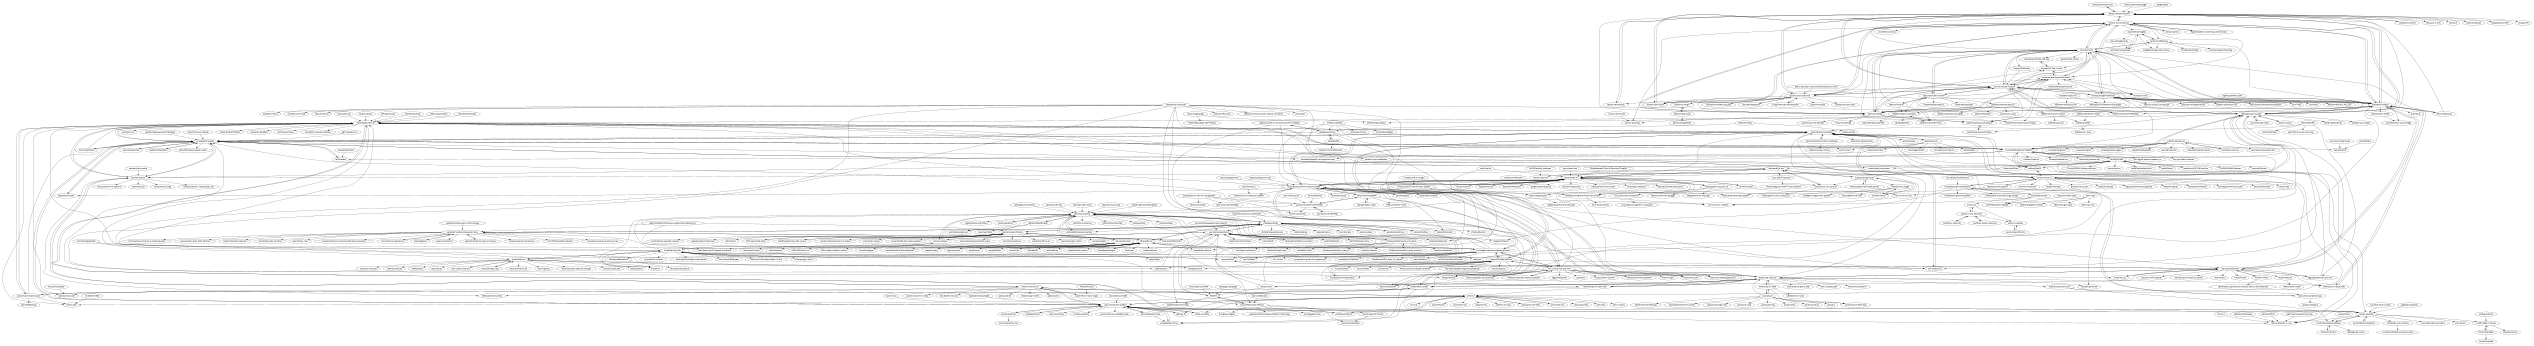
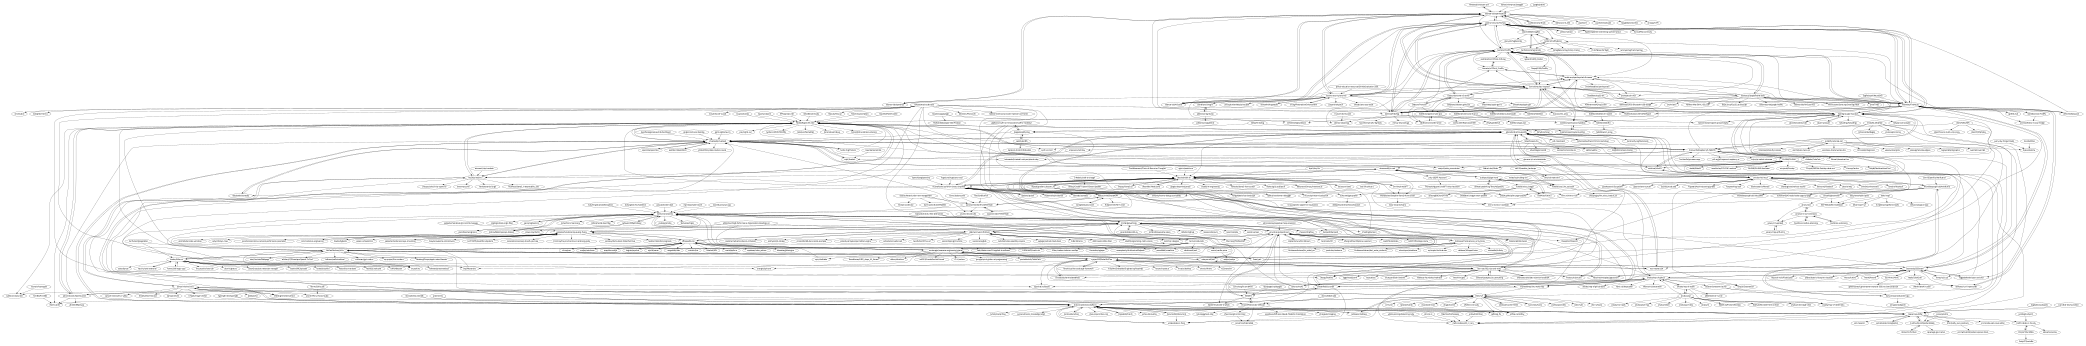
edge "iterative/datachain" -> "drasi-project/drasi-core": now "drasi-project/drasi-platform" -> "drasi-project/drasi-core"
